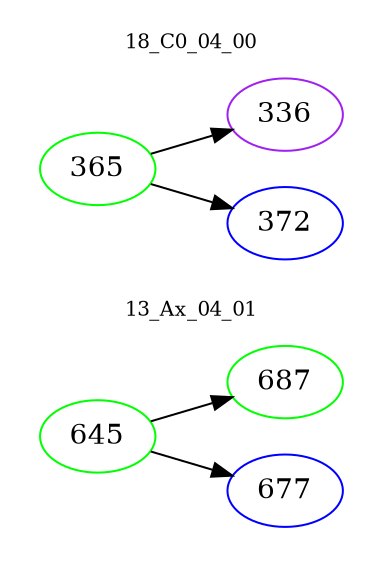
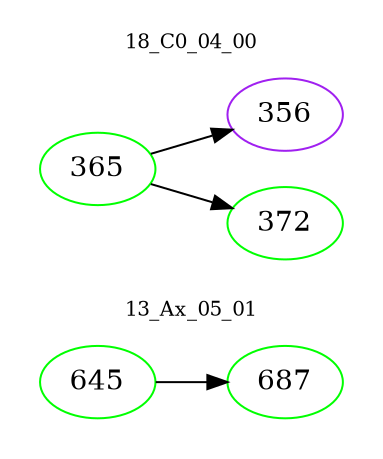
node "336": label "336" -> "356"
node "372": color blue -> green
cluster "13_Ax_04_01": label "13_Ax_04_01" -> "13_Ax_05_01"
node "677": removed
